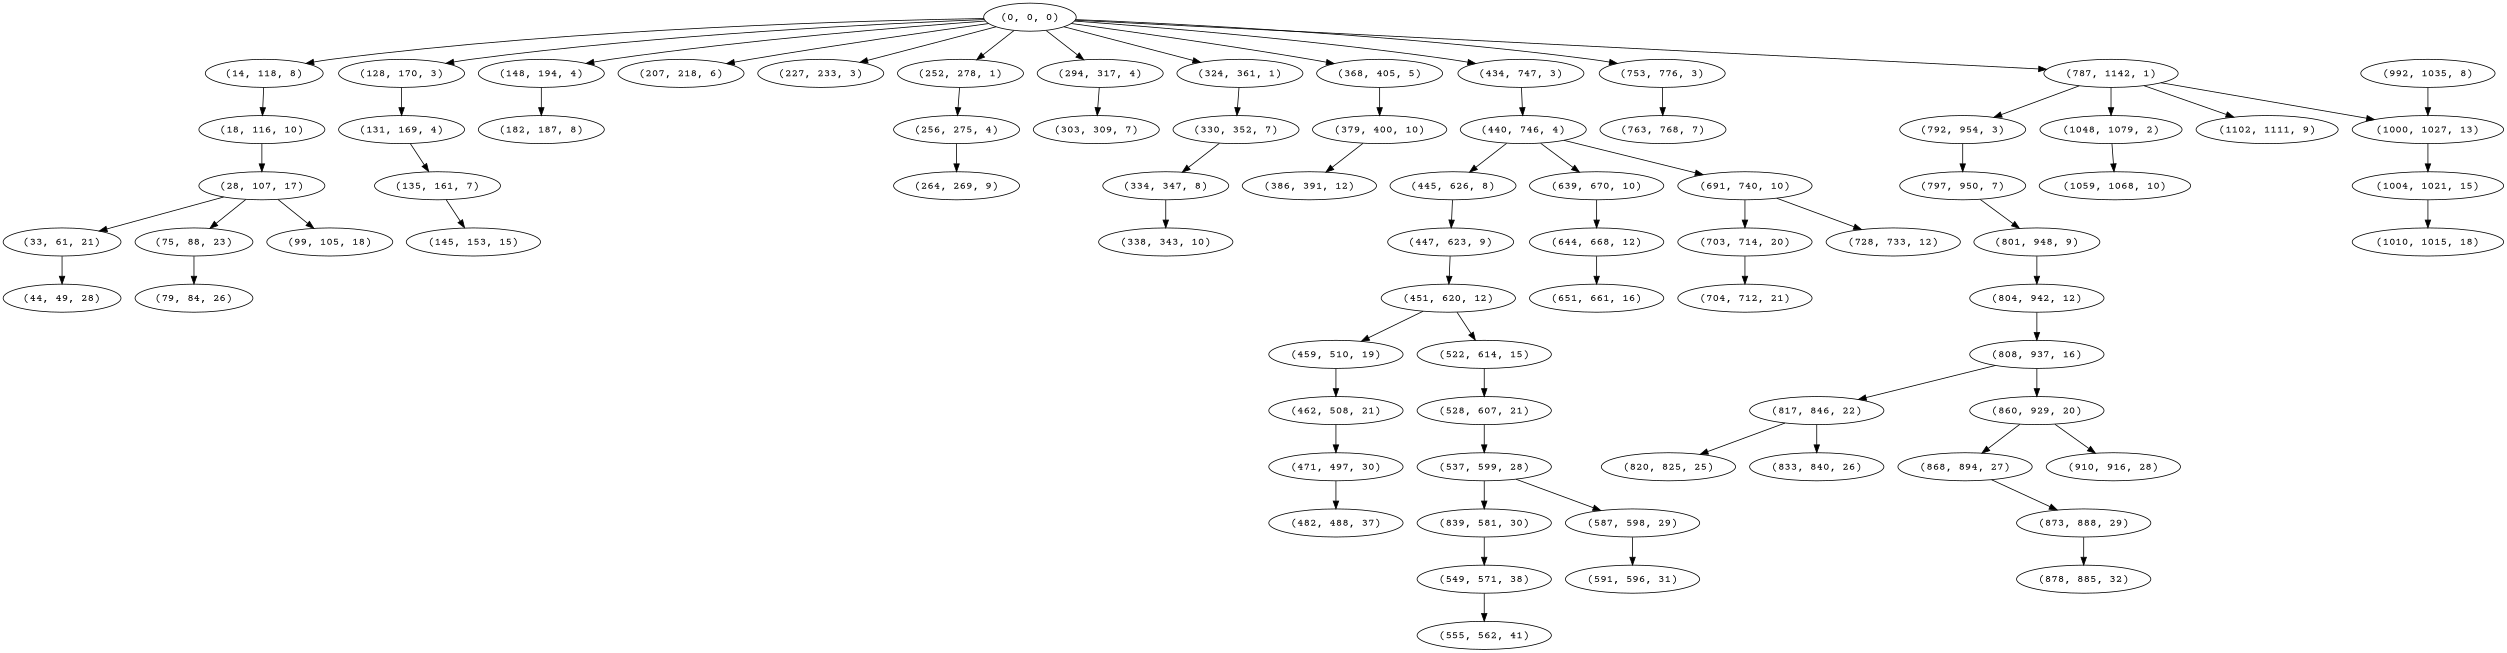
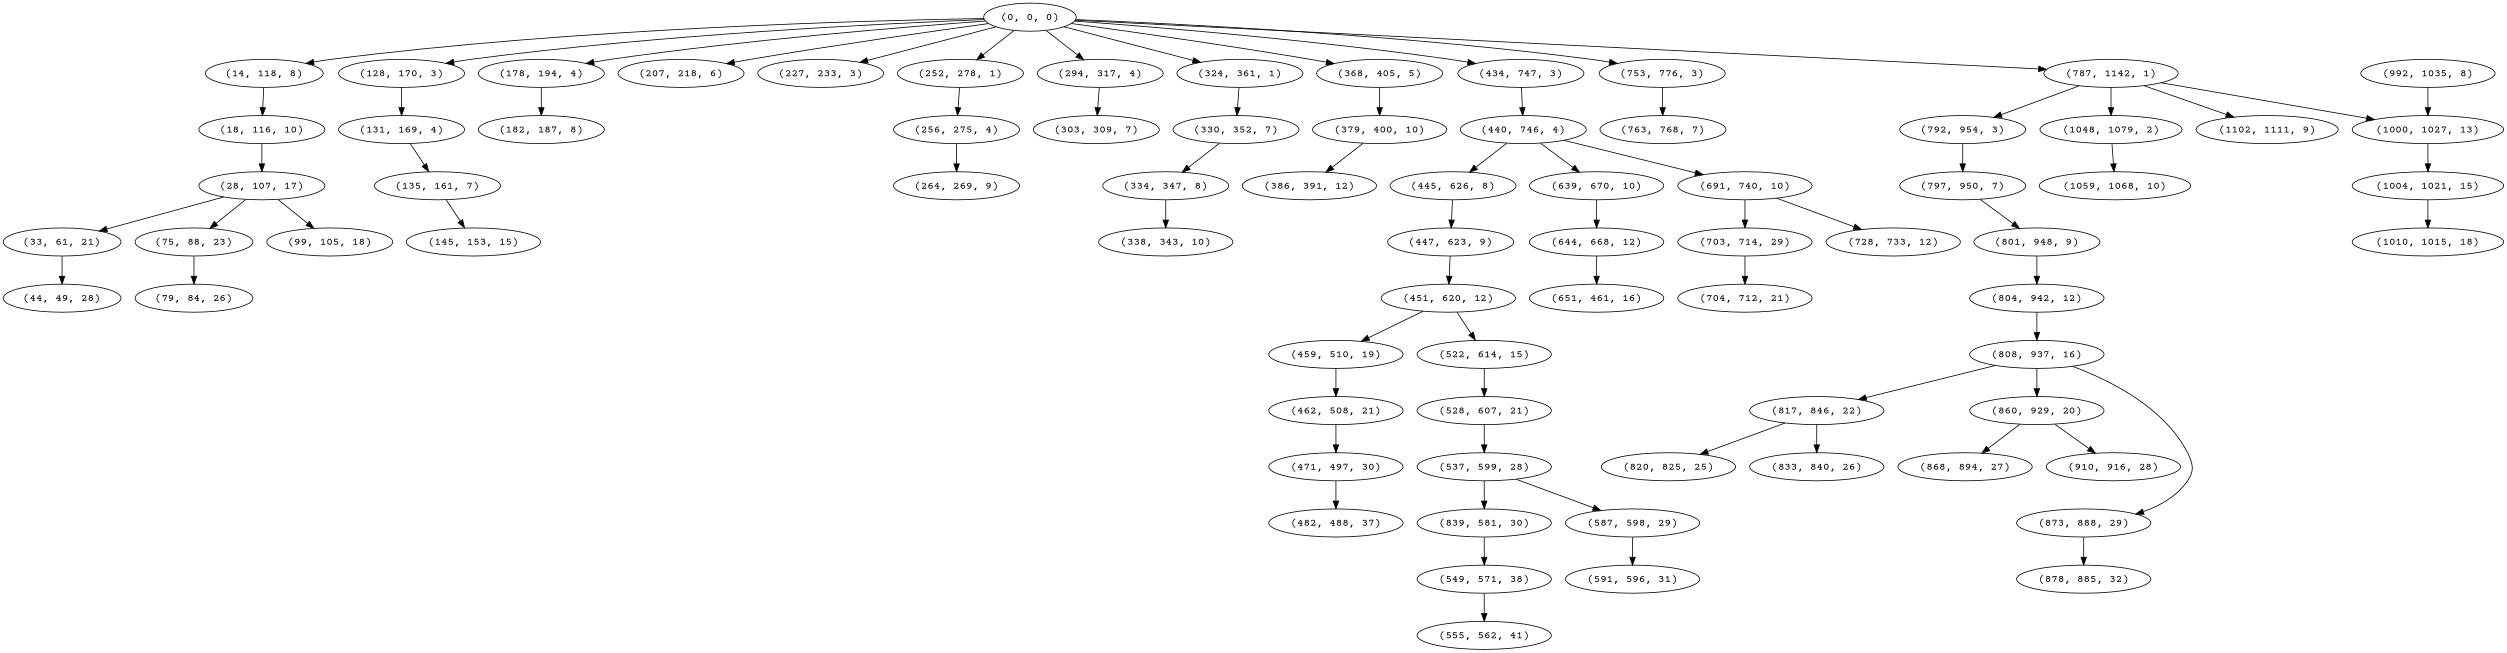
node "(148, 194, 4)": label "(148, 194, 4)" -> "(178, 194, 4)"
node "(703, 714, 20)": label "(703, 714, 20)" -> "(703, 714, 29)"
node "(651, 661, 16)": label "(651, 661, 16)" -> "(651, 461, 16)"
edge "(868, 894, 27)" -> "(873, 888, 29)": now "(808, 937, 16)" -> "(873, 888, 29)"
